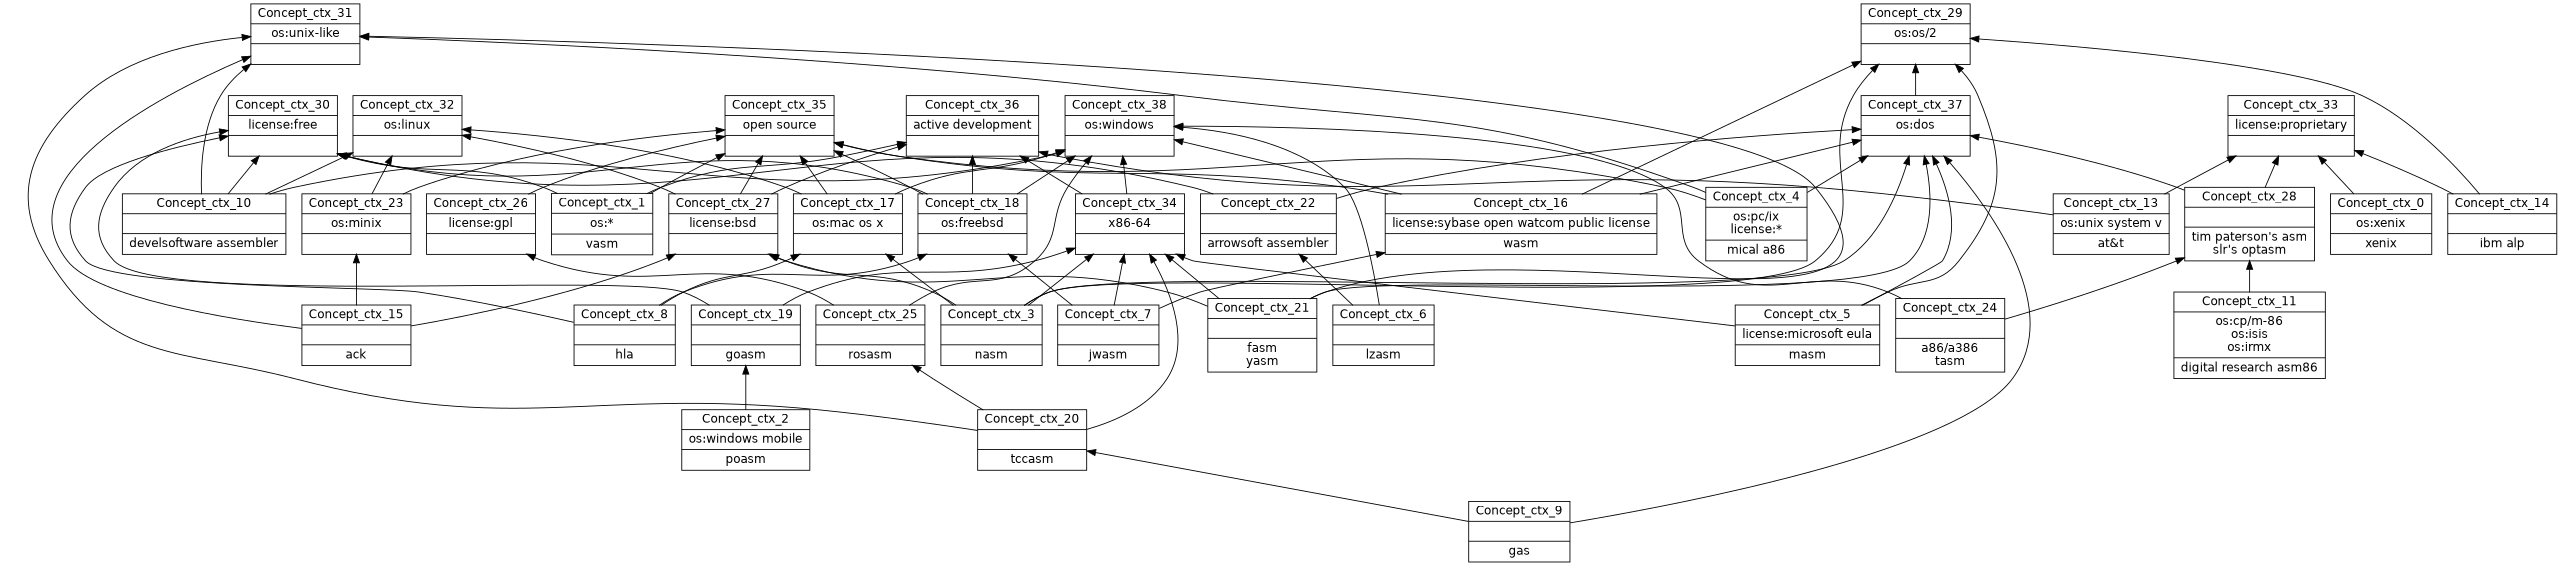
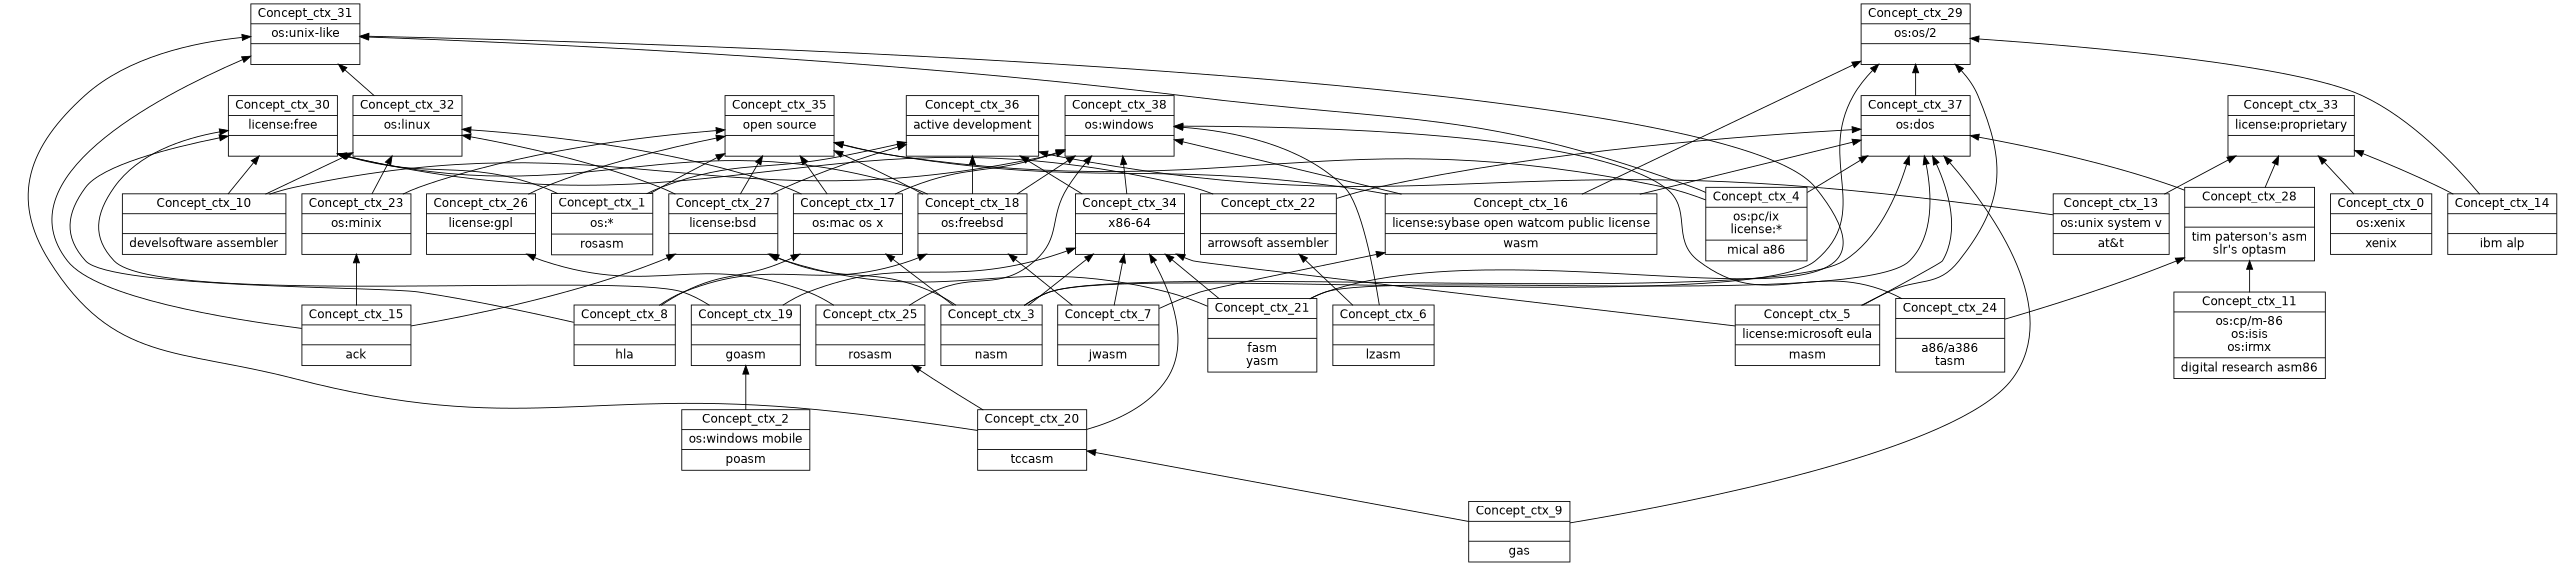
edge "Concept_ctx_10" -> "Concept_ctx_31": now "Concept_ctx_32" -> "Concept_ctx_31"
node "Concept_ctx_1": text "vasm" -> "rosasm"
